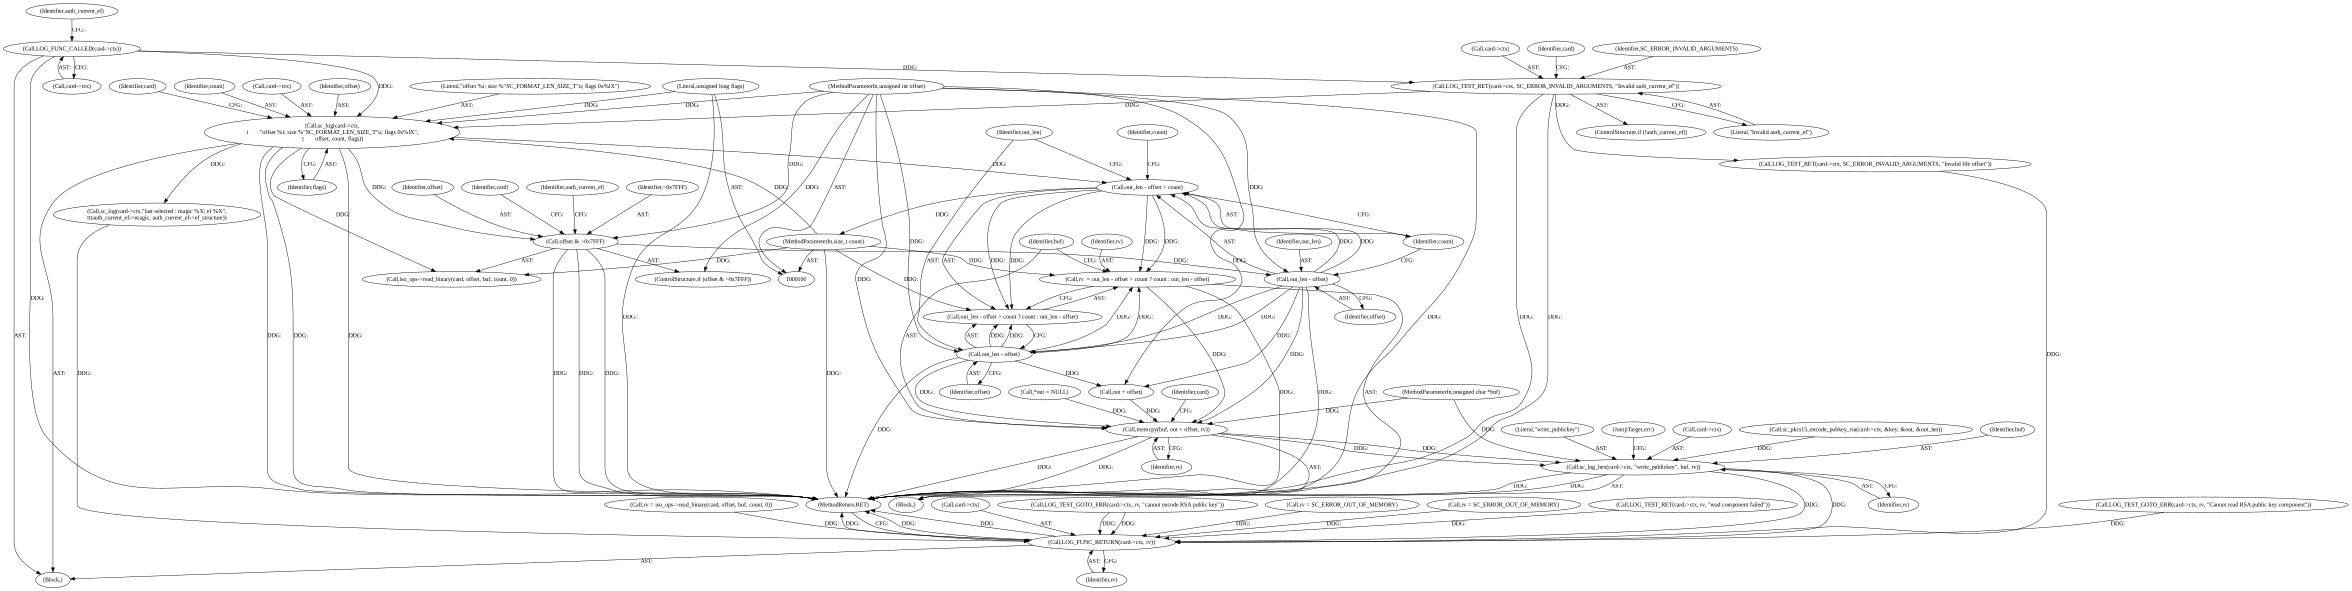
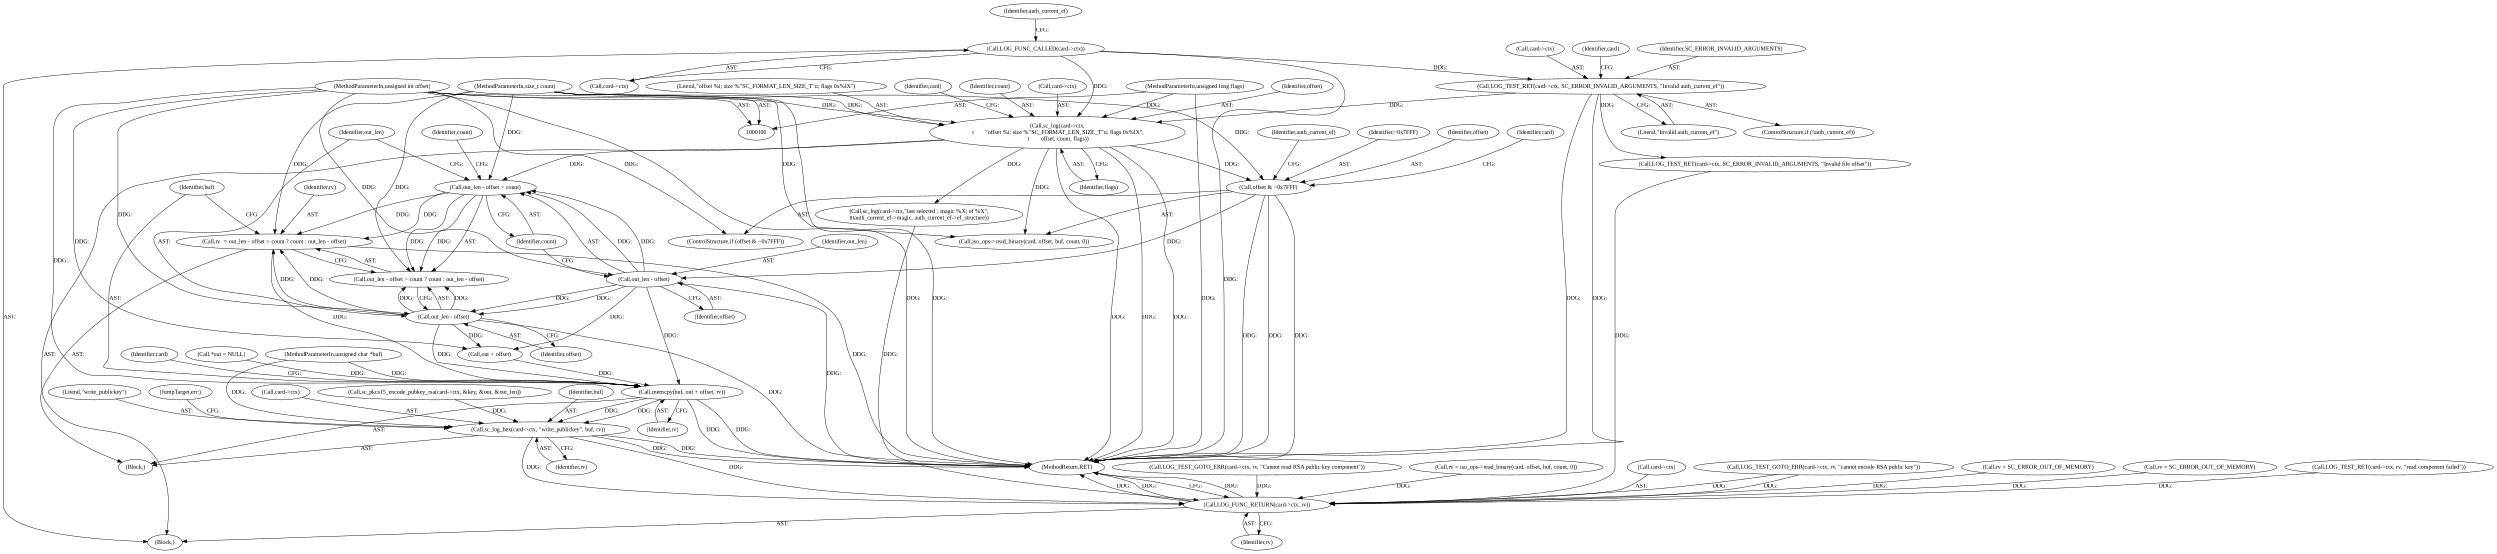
node "(Literal,unsigned long flags)": label "(Literal,unsigned long flags)" -> "(MethodParameterIn,unsigned long flags)"
edge "(Call,out_len - offset > count)" -> "(MethodParameterIn,size_t count)": reversed
